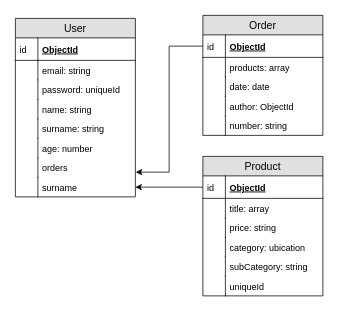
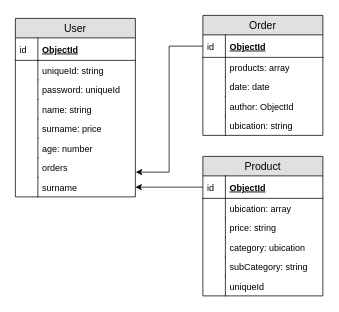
node "email: string": label "email: string" -> "uniqueId: string"
node "number: string": label "number: string" -> "ubication: string"
node "surname: string": label "surname: string" -> "surname: price"
node "title: array": label "title: array" -> "ubication: array"
